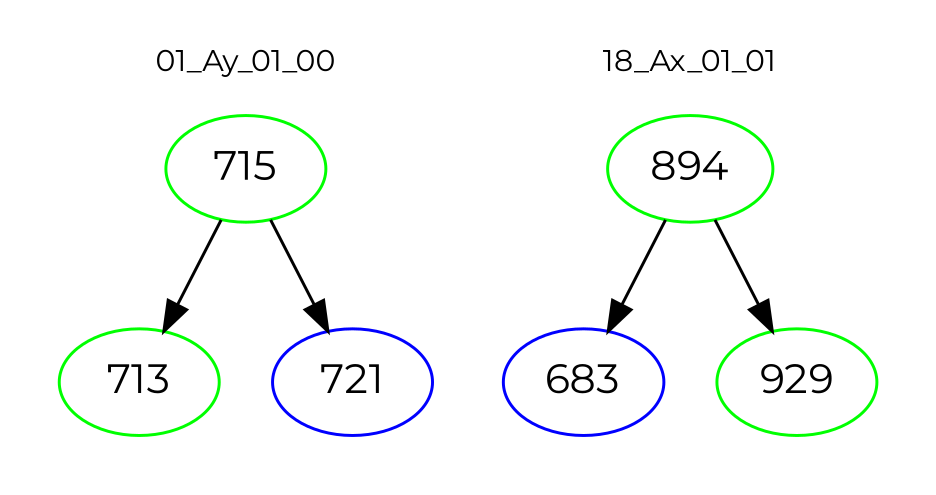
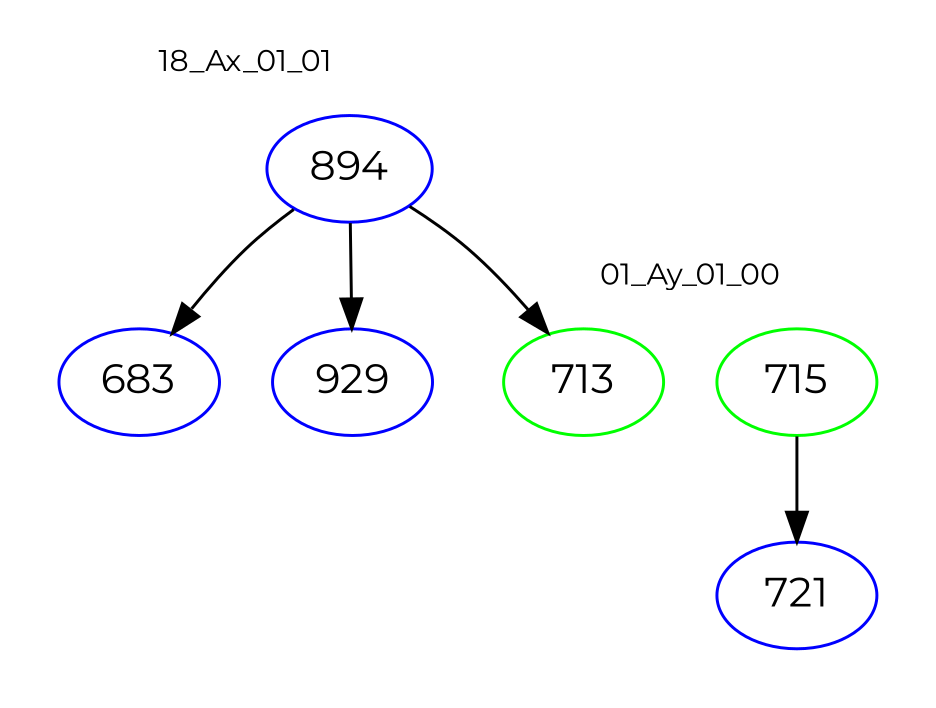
node "894": color green -> blue
edge "715" -> "713": now "894" -> "713"
node "929": color green -> blue
